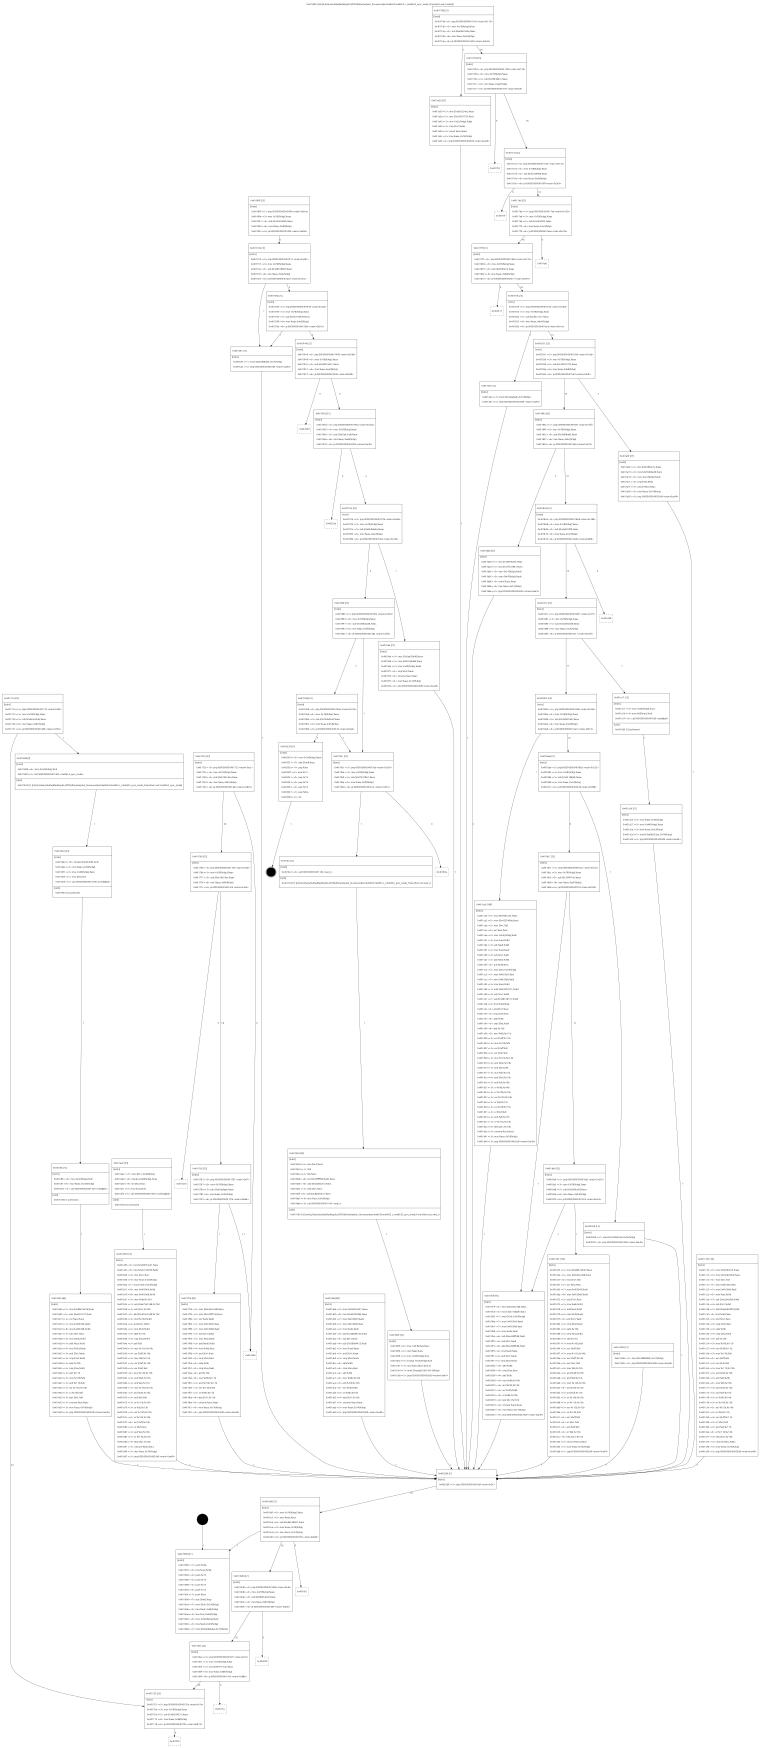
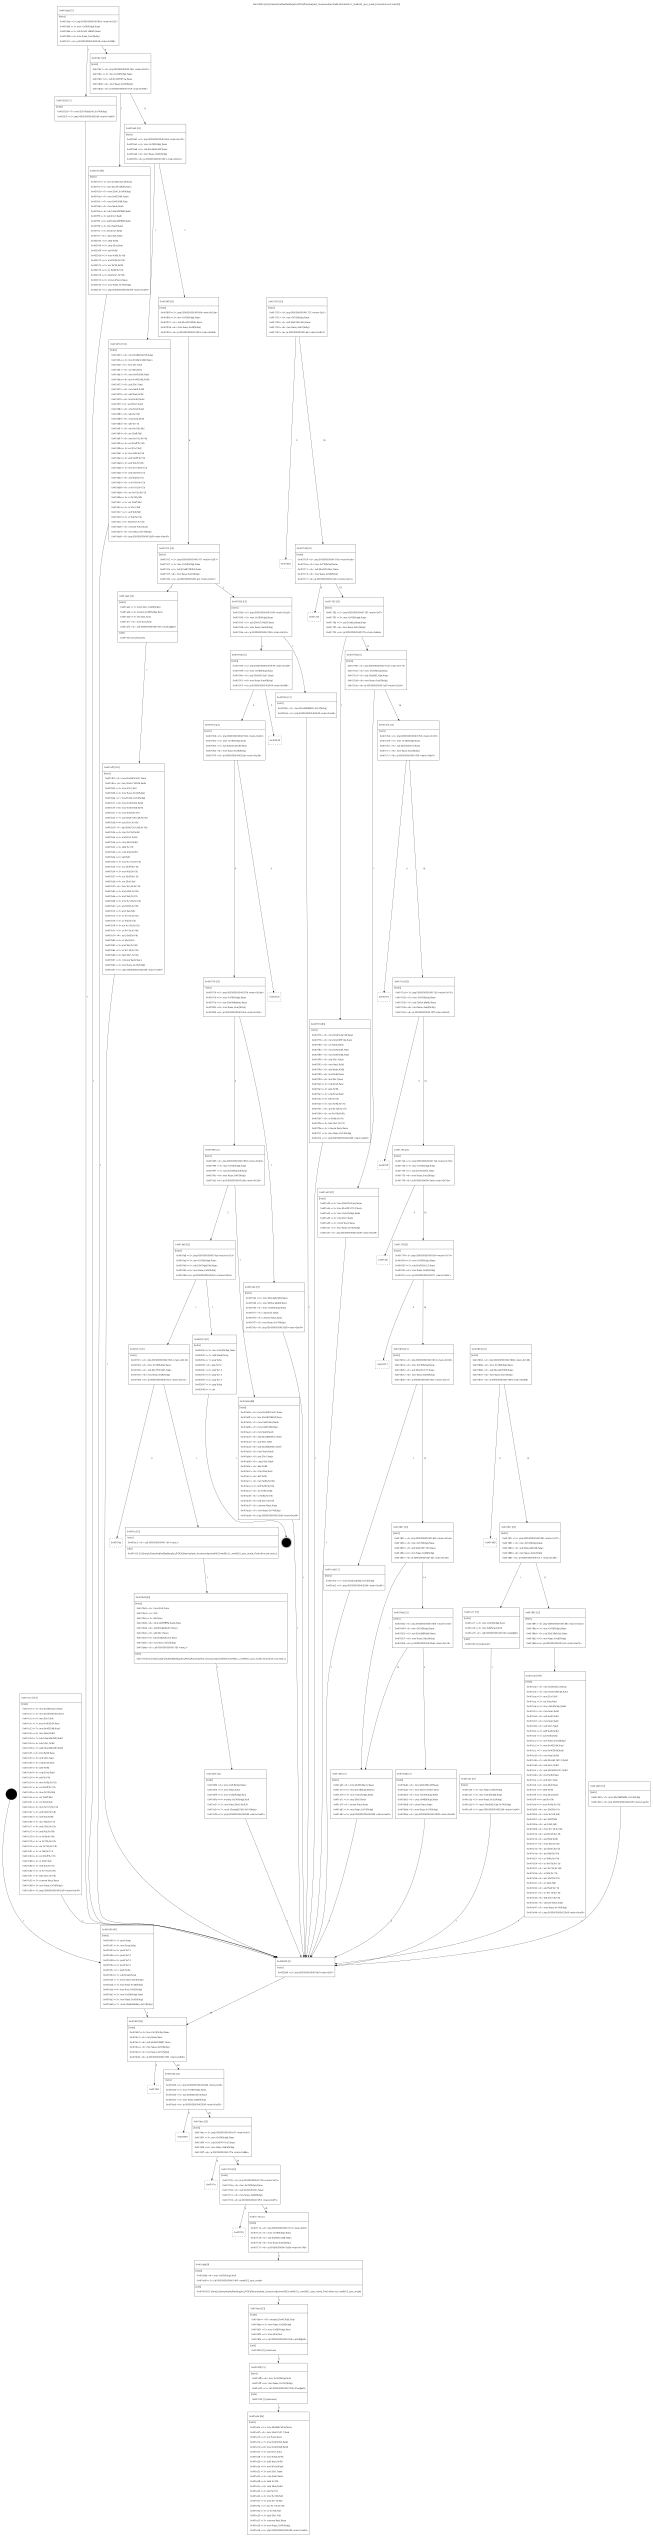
edge "0x401912 [25]" -> "0x401b9c [12]": now "0x401912 [25]" -> "0x401ae2 [23]"
edge "0x40184a [25]" -> "0x401863 [25]": now "0x40184a [25]" -> "0x401a6f [27]"
edge "0x40198f [25]" -> "0x4019c1 [25]": now "0x40198f [25]" -> "0x401a8a [88]"
edge "0x401895 [25]" -> "0x4018ae [25]": removed, label "10"
edge "0x4018e0 [25]" -> "0x401fc9 [95]": now "0x4018e0 [25]" -> "0x4018f9 [25]"
edge "0x40171e [25]" -> "0x401705 [25]": reversed
edge "0x401782 [25]" -> "0x401eb3": now "0x401782 [25]" -> "0x40179b [25]"
edge "0x401e0a [84]" -> "0x4020d9 [5]": removed, label "1"
edge "0x4016bf [23]" -> "0x401690 [47]": reversed
